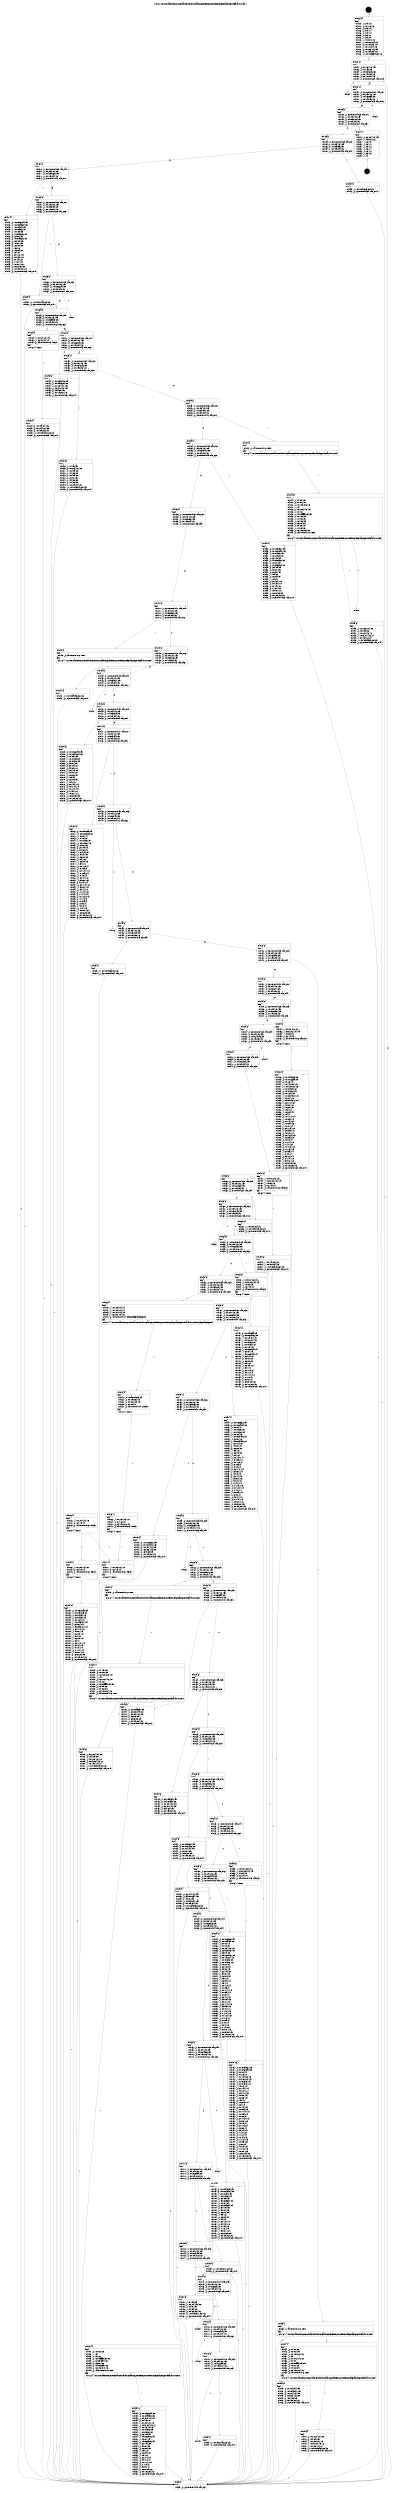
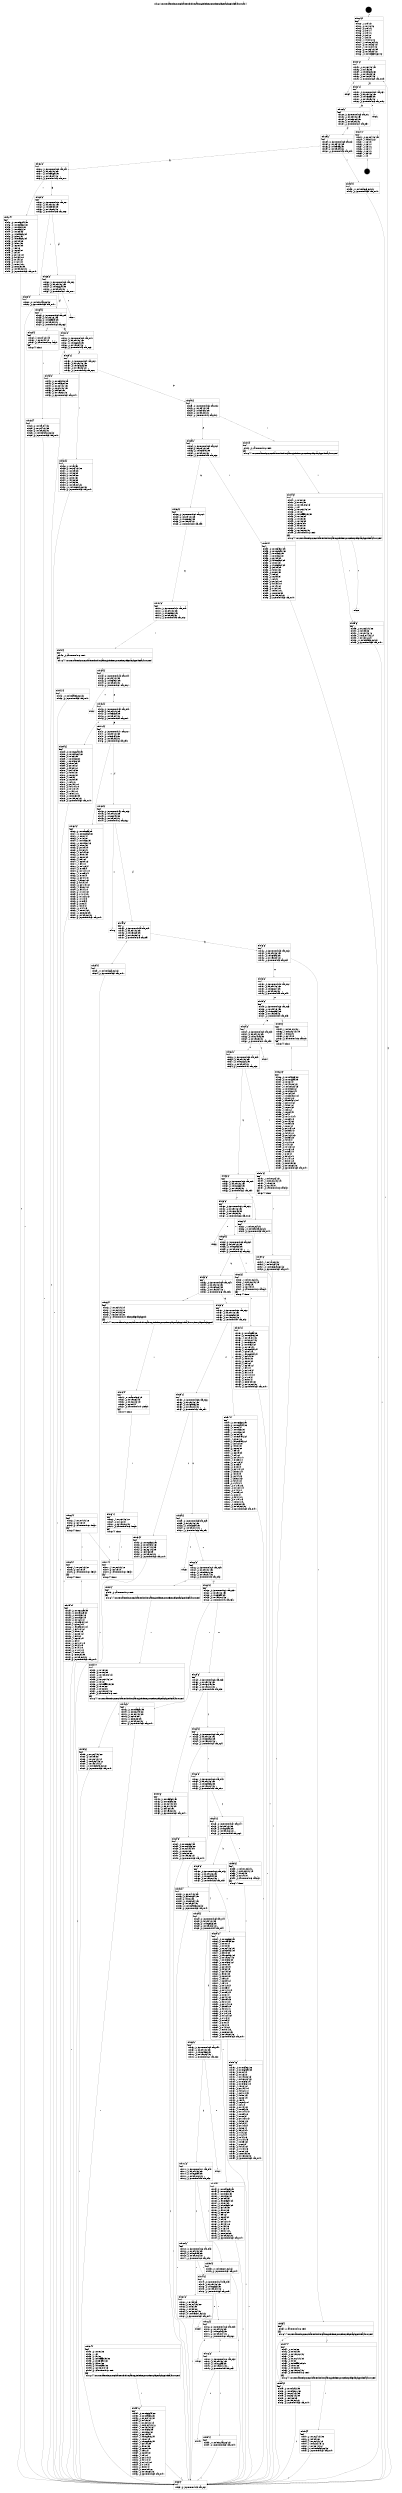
node "0x40141e [28]": removed
edge "0x401536 [28]" -> "0x401552 [28]": added, label "18"
edge "0x4015a6 [28]" -> "0x4015c2 [28]": added, label "15"
